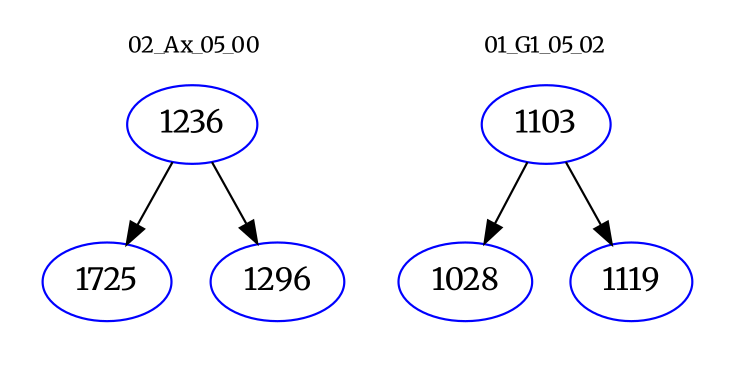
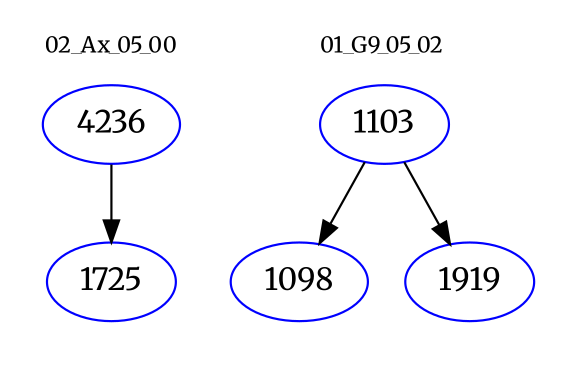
cluster "01_G1_05_02": label "01_G1_05_02" -> "01_G9_05_02"
node "1236": label "1236" -> "4236"
node "1296": removed
node "1028": label "1028" -> "1098"
node "1119": label "1119" -> "1919"
